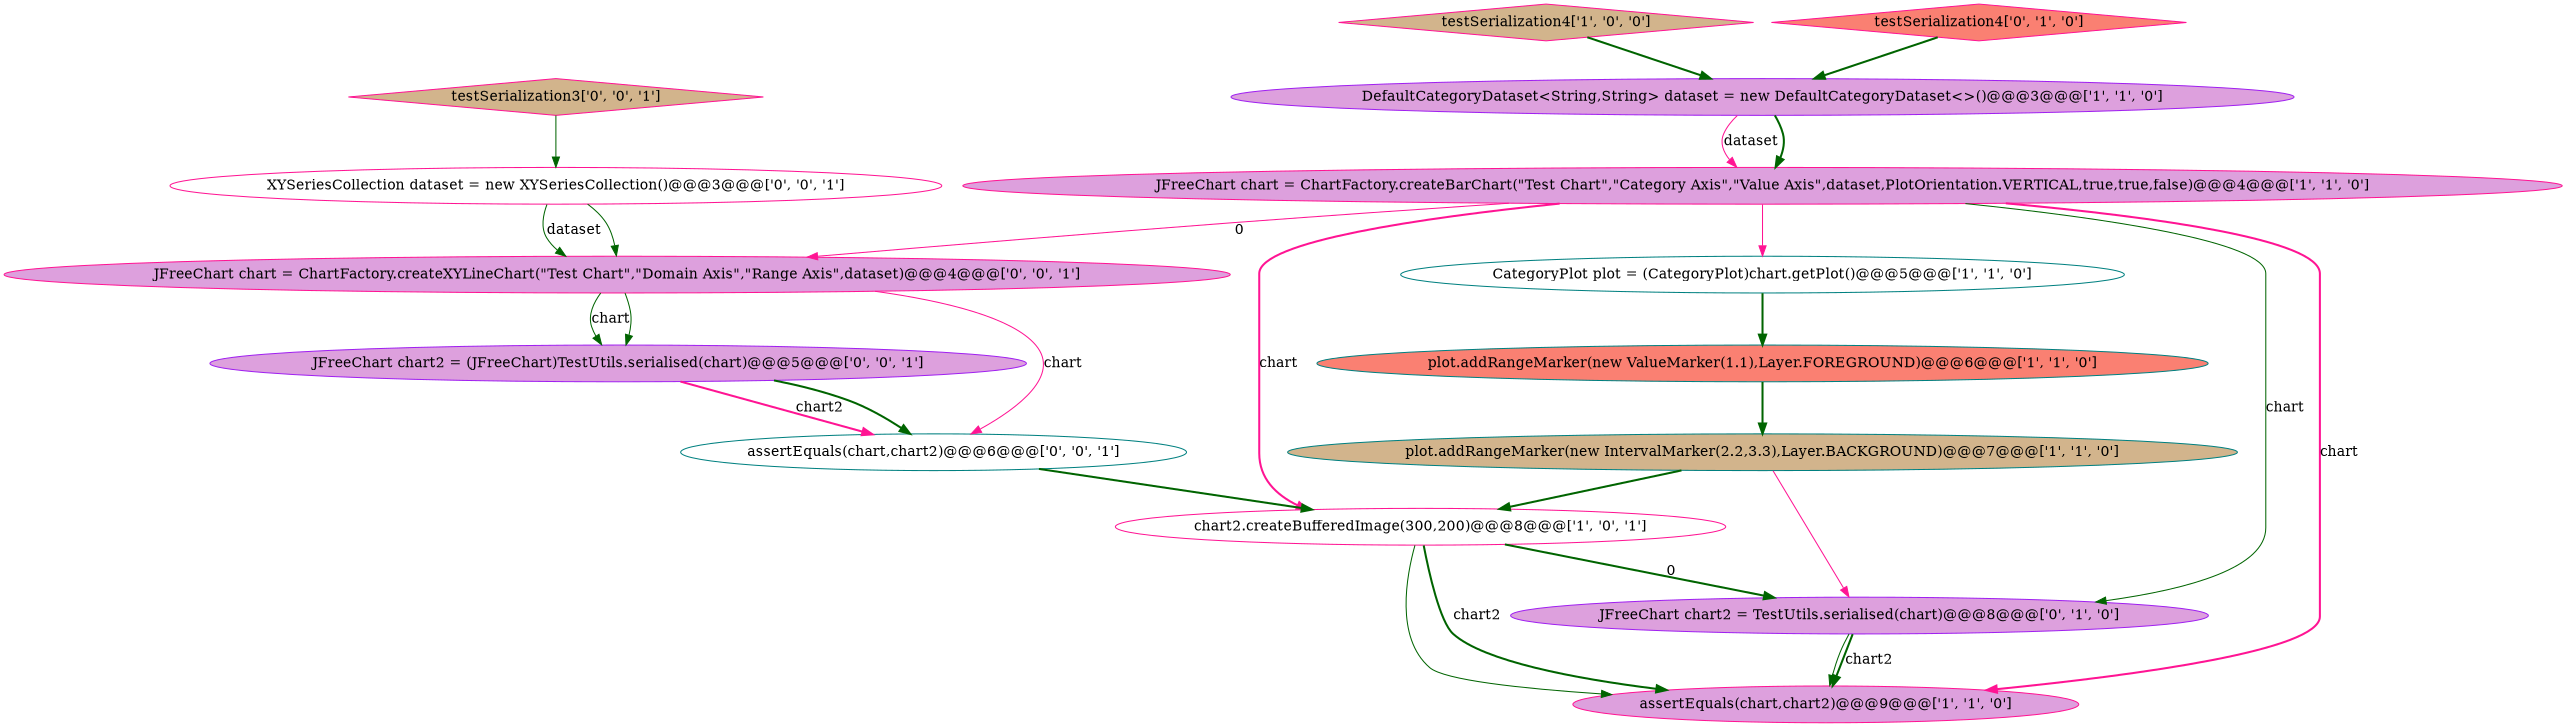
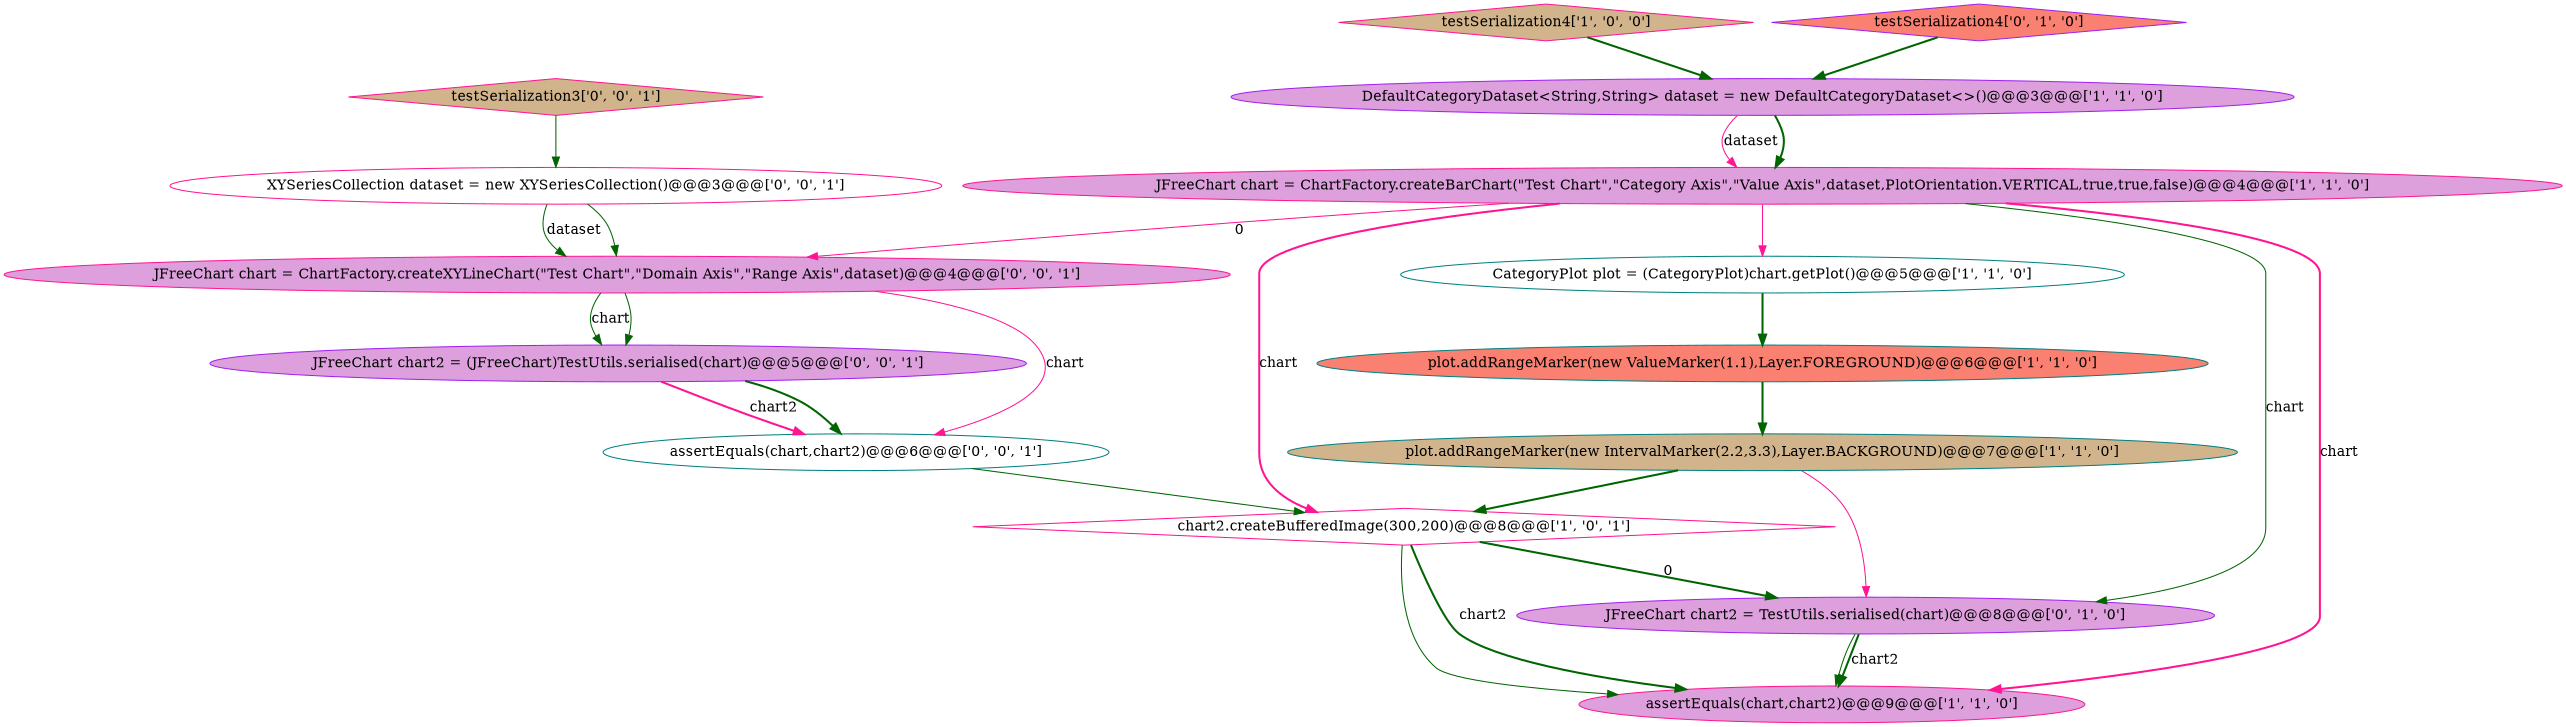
node "testSerialization4['0', '1', '0']": color deeppink -> purple
edge "assertEquals(chart,chart2)@@@6@@@['0', '0', '1']" -> "chart2.createBufferedImage(300,200)@@@8@@@['1', '0', '1']": style bold -> solid
node "chart2.createBufferedImage(300,200)@@@8@@@['1', '0', '1']": shape ellipse -> diamond
